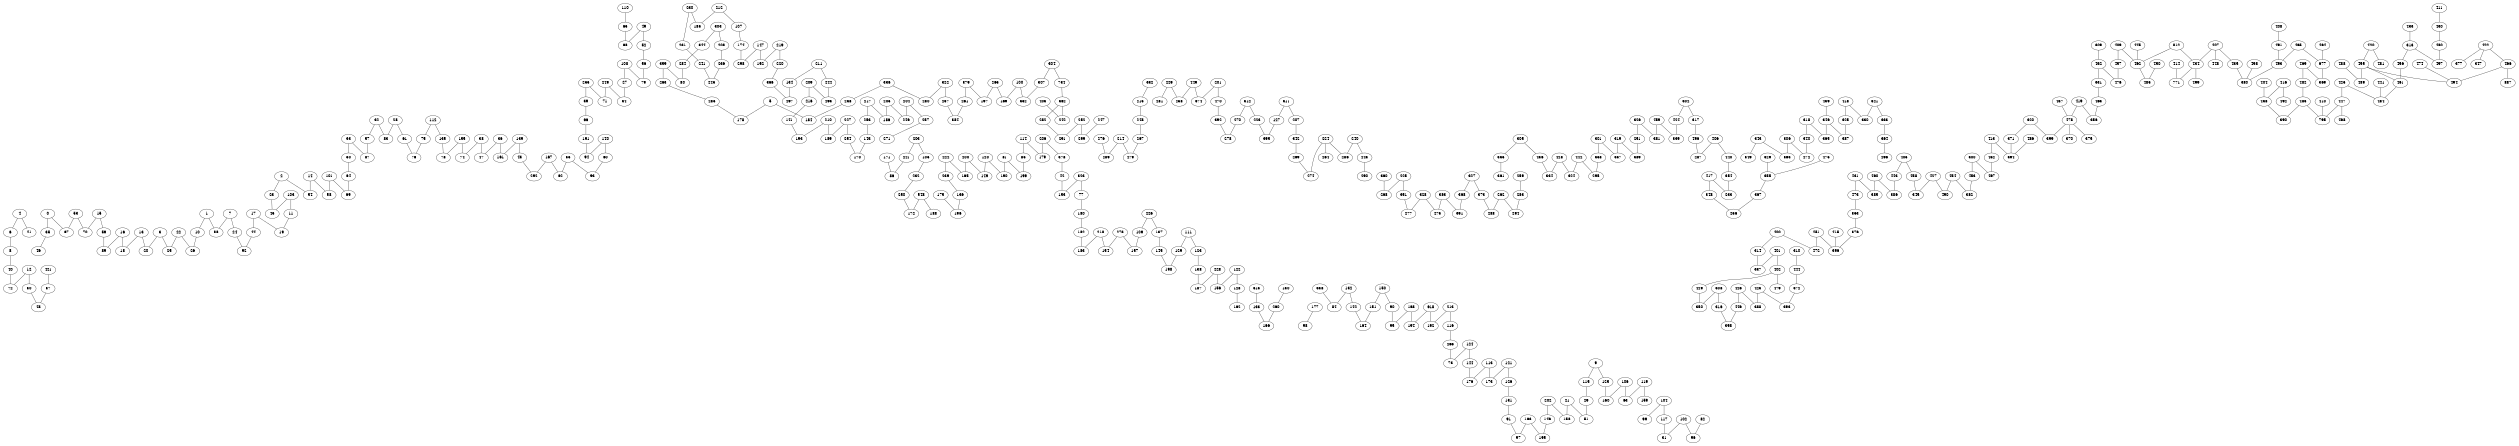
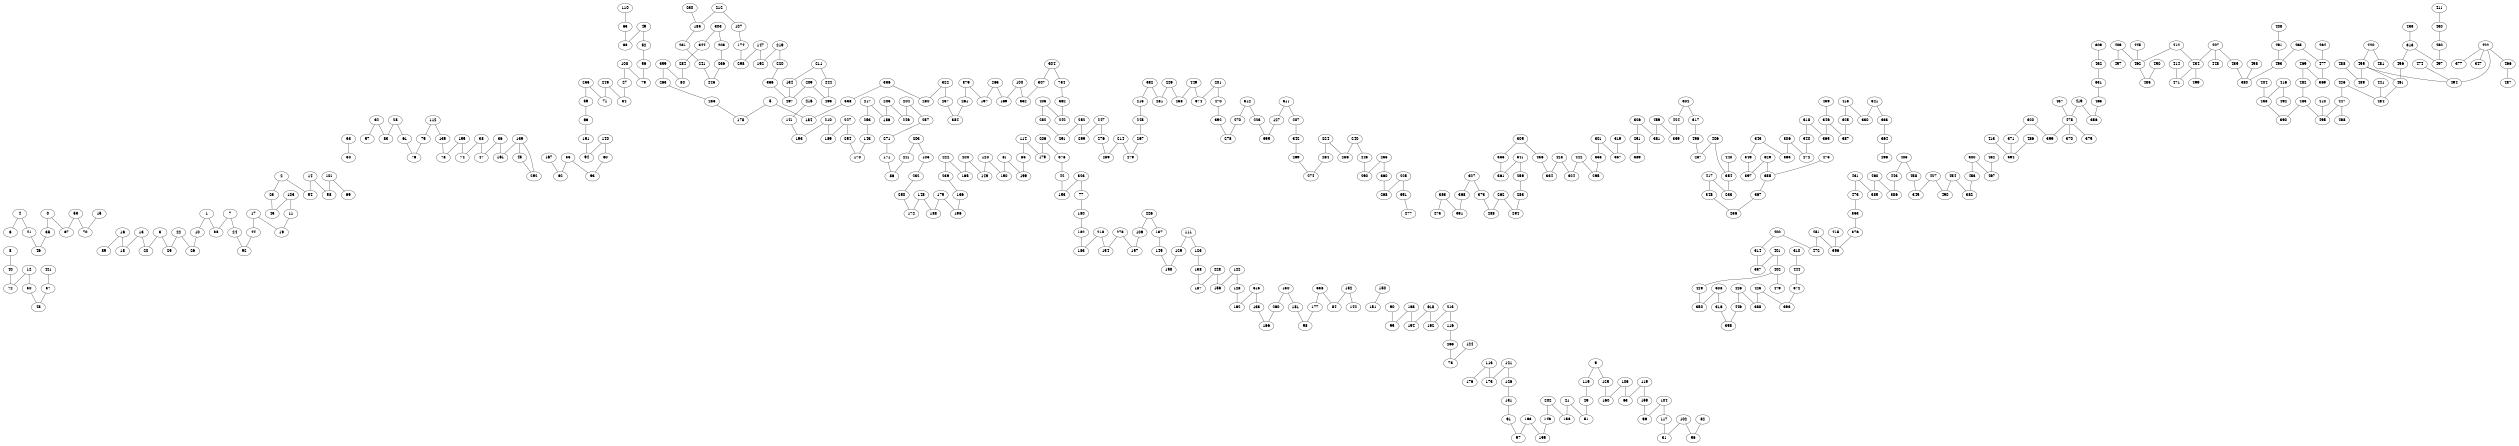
edge "230" -- "231": now "185" -- "231"
node "812": label "812" -> "412"
node "677": label "677" -> "477"
edge "466" -- "494": now "422" -- "494"
node "476": removed
node "771": label "771" -> "471"
node "887": label "887" -> "487"
edge "209" -- "216": now "209" -- "297"
edge "332" -- "281": added
node "238": label "238" -> "538"
edge "362" -- "282": now "403" -- "282"
node "795": label "795" -> "495"
edge "247" -- "276": added
edge "271" -- "171": added
edge "319" -- "389": removed
edge "406" -- "440": now "406" -- "354"
edge "413" -- "452": removed
edge "224" -- "274": now "264" -- "274"
node "87": removed
node "235": added
node "341": added
edge "167" -- "292": now "139" -- "292"
node "64": removed
node "397": added
node "548": label "548" -> "148"
node "328": removed
edge "175" -- "188": added
node "59": removed
edge "6" -- "8": removed
edge "41" -- "46": added
edge "315" -- "162": added
edge "338" -- "177": added
edge "150" -- "90": removed
node "181": added
node "164": removed
node "144": removed
edge "159" -- "99": added
